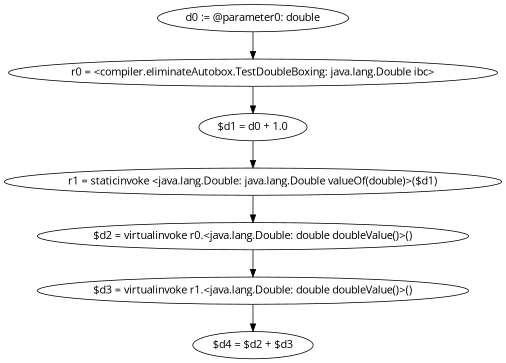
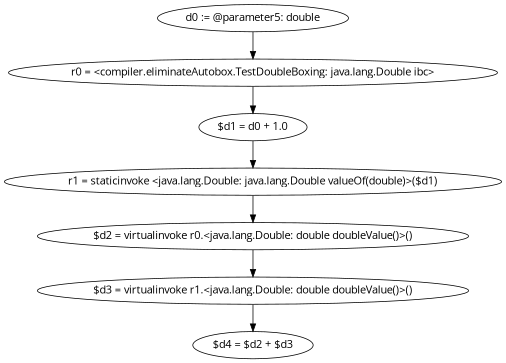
node "d0 := @parameter0: double": label "d0 := @parameter0: double" -> "d0 := @parameter5: double"
